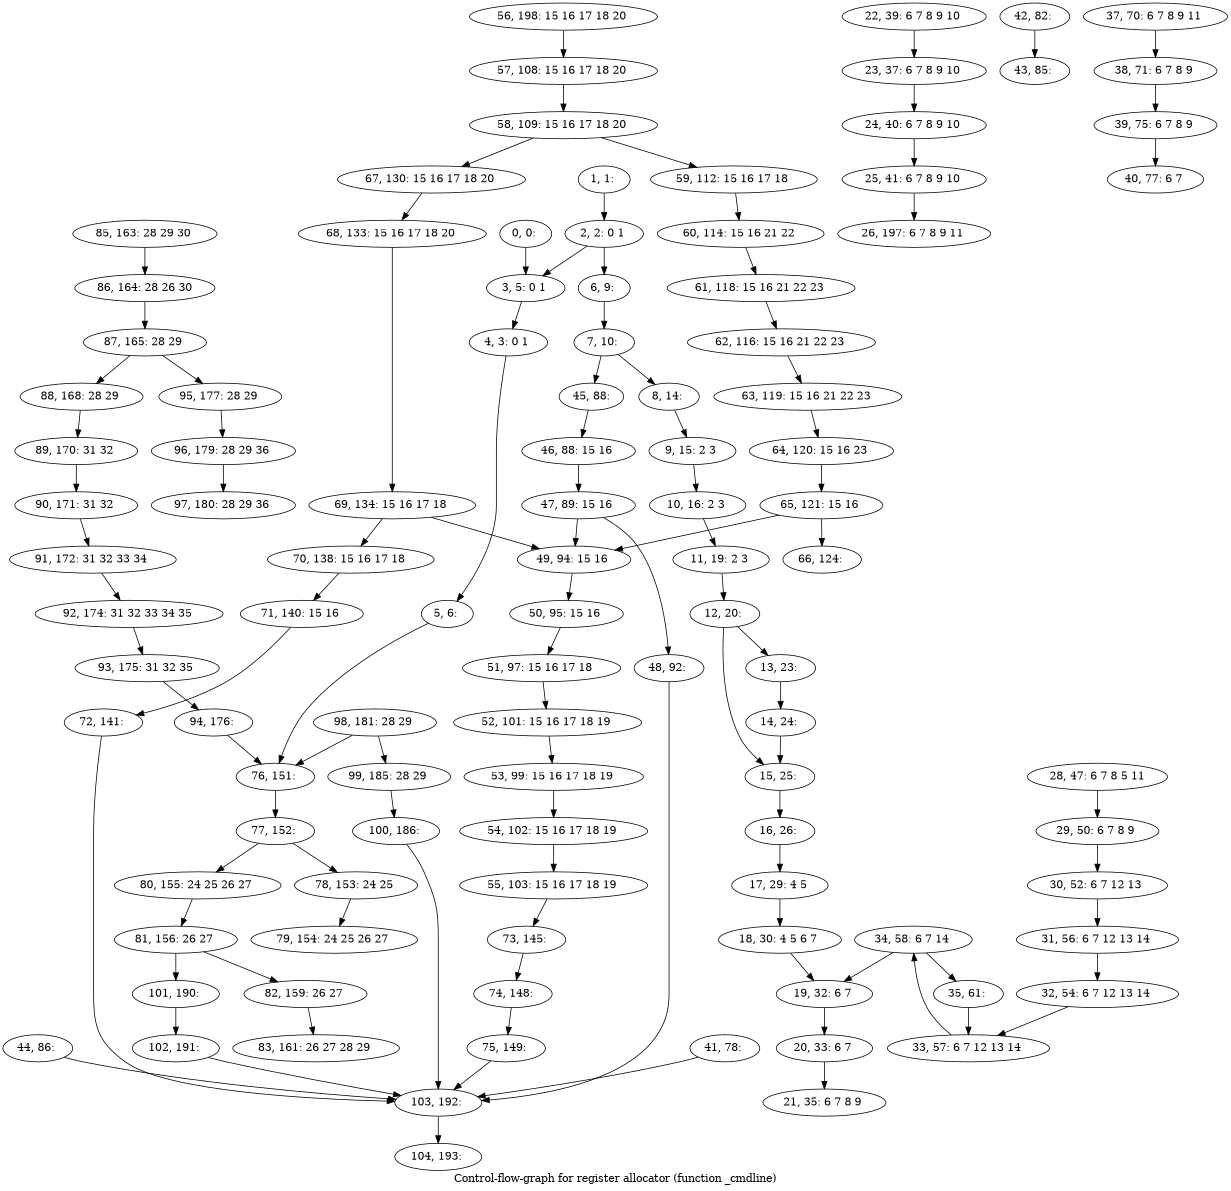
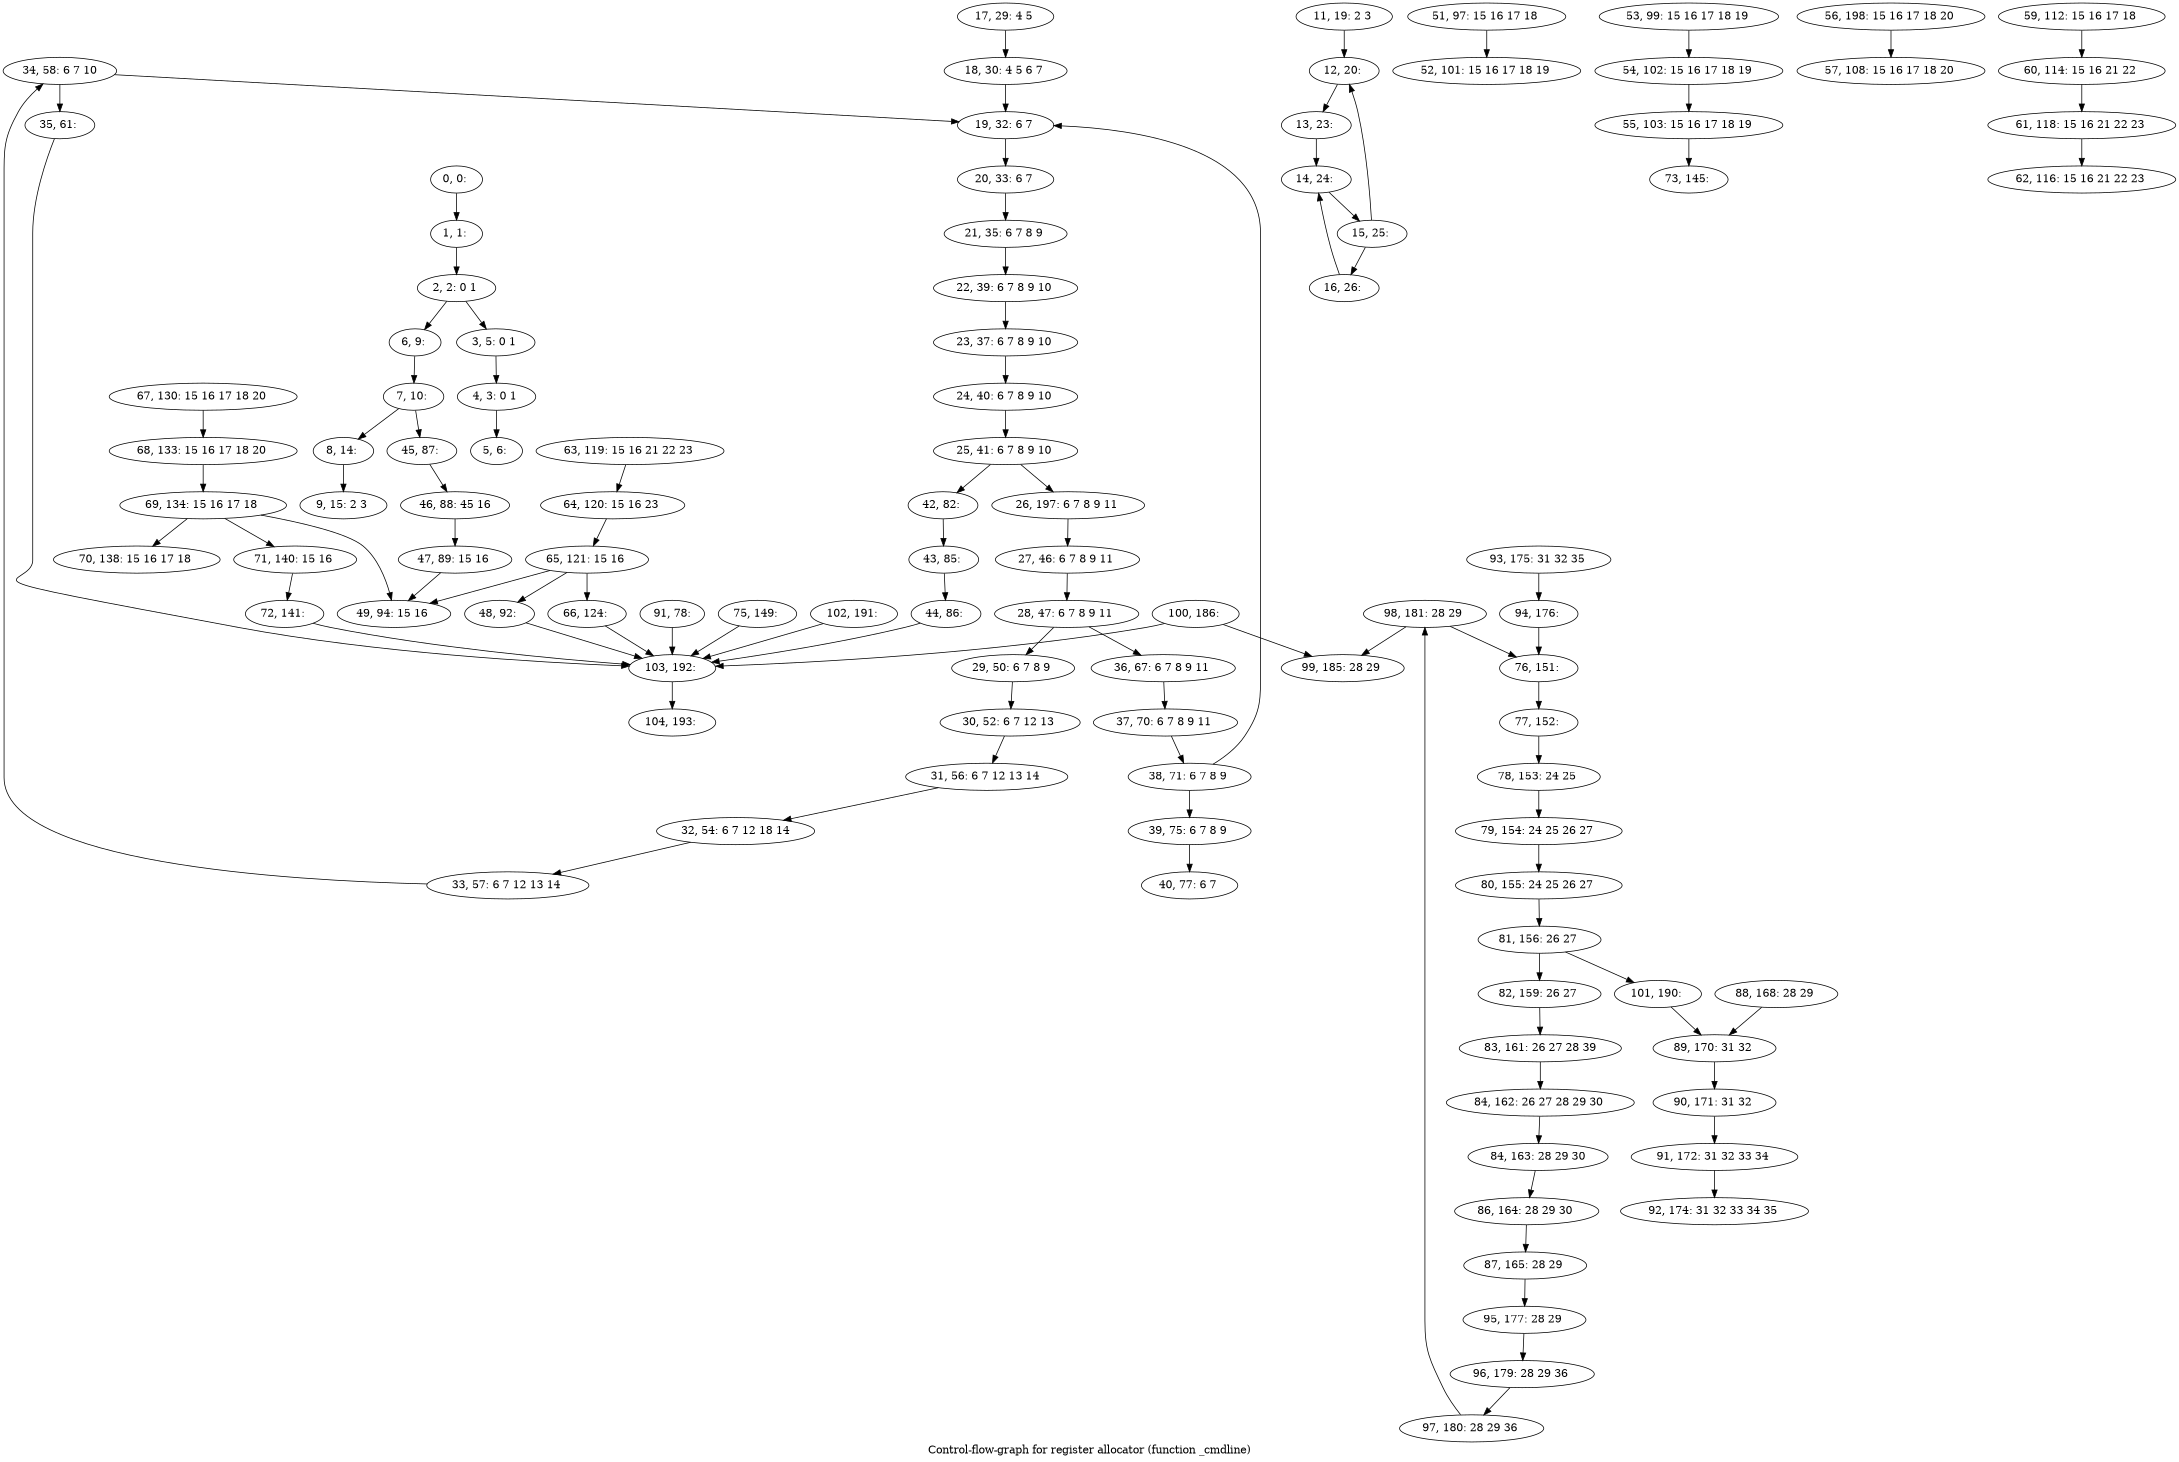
node "58, 109: 15 16 17 18 20": removed
node "85, 163: 28 29 30": label "85, 163: 28 29 30" -> "84, 163: 28 29 30"
edge "0, 0:" -> "3, 5: 0 1": now "0, 0:" -> "1, 1:"
edge "21, 35: 6 7 8 9" -> "22, 39: 6 7 8 9 10": added
node "86, 164: 28 26 30": label "86, 164: 28 26 30" -> "86, 164: 28 29 30"
edge "62, 116: 15 16 21 22 23" -> "63, 119: 15 16 21 22 23": removed
edge "87, 165: 28 29" -> "88, 168: 28 29": removed
edge "38, 71: 6 7 8 9" -> "19, 32: 6 7": added
node "45, 88:": label "45, 88:" -> "45, 87:"
node "46, 88: 15 16": label "46, 88: 15 16" -> "46, 88: 45 16"
edge "25, 41: 6 7 8 9 10" -> "42, 82:": added
node "10, 16: 2 3": removed
node "27, 46: 6 7 8 9 11": added
edge "47, 89: 15 16" -> "48, 92:": now "65, 121: 15 16" -> "48, 92:"
edge "43, 85:" -> "44, 86:": added
edge "70, 138: 15 16 17 18" -> "71, 140: 15 16": now "69, 134: 15 16 17 18" -> "71, 140: 15 16"
node "50, 95: 15 16": removed
edge "92, 174: 31 32 33 34 35" -> "93, 175: 31 32 35": removed
edge "66, 124:" -> "103, 192:": added
node "36, 67: 6 7 8 9 11": added
edge "5, 6:" -> "76, 151:": removed
edge "12, 20:" -> "15, 25:": reversed
edge "52, 101: 15 16 17 18 19" -> "53, 99: 15 16 17 18 19": removed
node "28, 47: 6 7 8 5 11": label "28, 47: 6 7 8 5 11" -> "28, 47: 6 7 8 9 11"
edge "99, 185: 28 29" -> "100, 186:": reversed
edge "16, 26:" -> "17, 29: 4 5": now "16, 26:" -> "14, 24:"
edge "77, 152:" -> "80, 155: 24 25 26 27": now "79, 154: 24 25 26 27" -> "80, 155: 24 25 26 27"
node "34, 58: 6 7 14": label "34, 58: 6 7 14" -> "34, 58: 6 7 10"
node "74, 148:": removed
node "32, 54: 6 7 12 13 14": label "32, 54: 6 7 12 13 14" -> "32, 54: 6 7 12 18 14"
edge "101, 190:" -> "102, 191:": now "101, 190:" -> "89, 170: 31 32"
edge "35, 61:" -> "33, 57: 6 7 12 13 14": now "35, 61:" -> "103, 192:"
edge "97, 180: 28 29 36" -> "98, 181: 28 29": added
node "83, 161: 26 27 28 29": label "83, 161: 26 27 28 29" -> "83, 161: 26 27 28 39"
node "41, 78:": label "41, 78:" -> "91, 78:"
node "84, 162: 26 27 28 29 30": added
